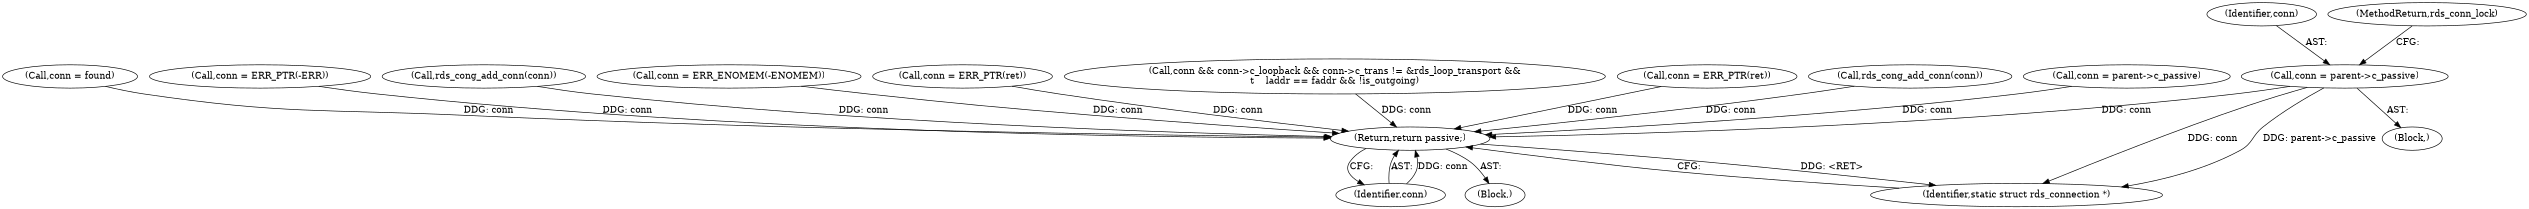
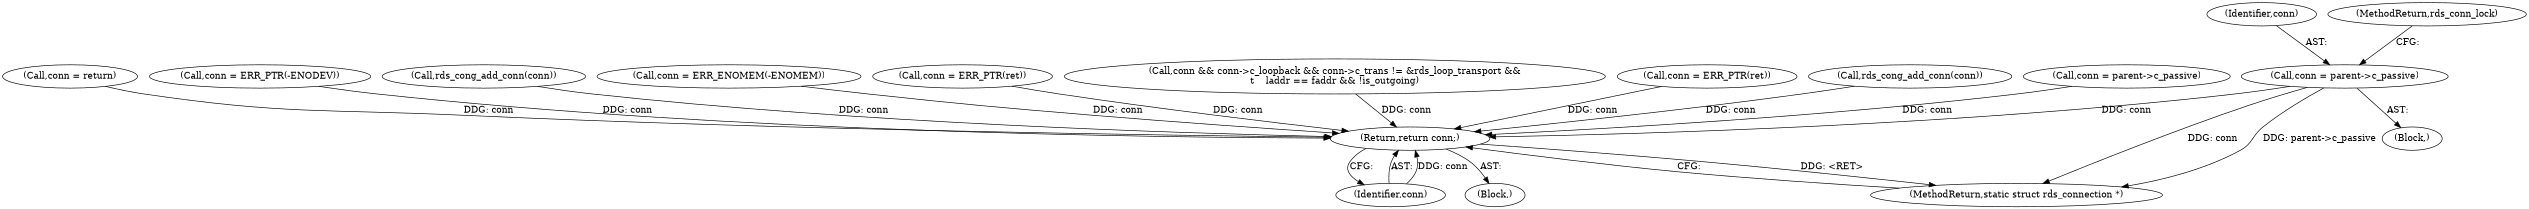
node "(Call,conn = found)": label "(Call,conn = found)" -> "(Call,conn = return)"
node "(Call,conn = ERR_PTR(-ERR))": label "(Call,conn = ERR_PTR(-ERR))" -> "(Call,conn = ERR_PTR(-ENODEV))"
node "(Return,return passive;)": label "(Return,return passive;)" -> "(Return,return conn;)"
node "(Identifier,static struct rds_connection *)": label "(Identifier,static struct rds_connection *)" -> "(MethodReturn,static struct rds_connection *)"
